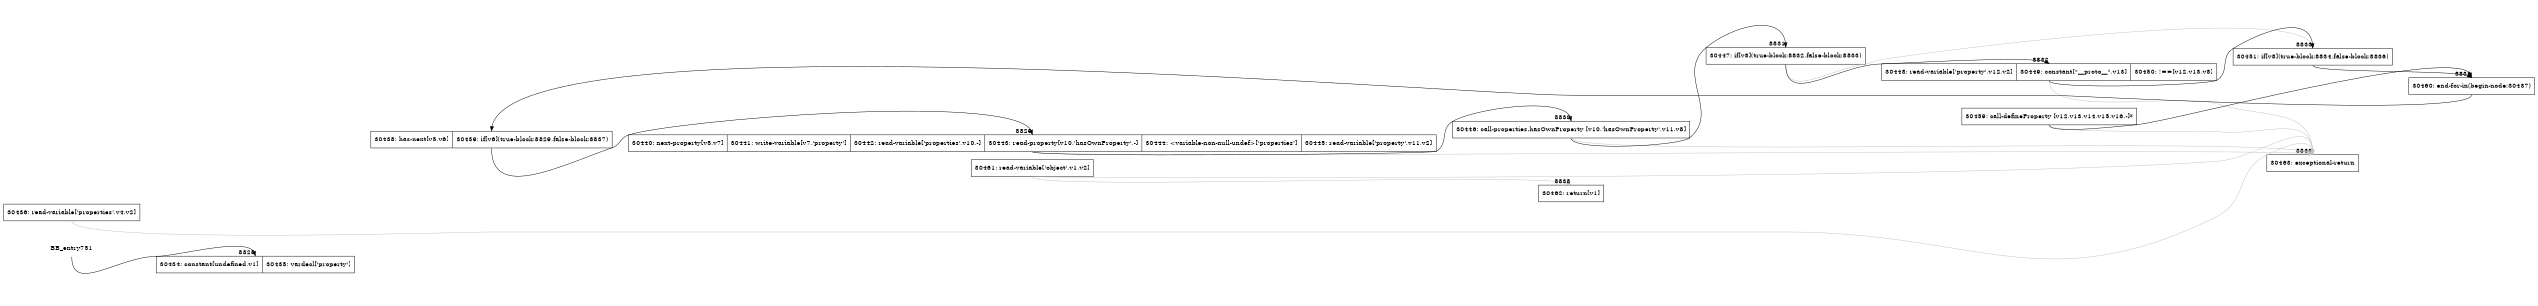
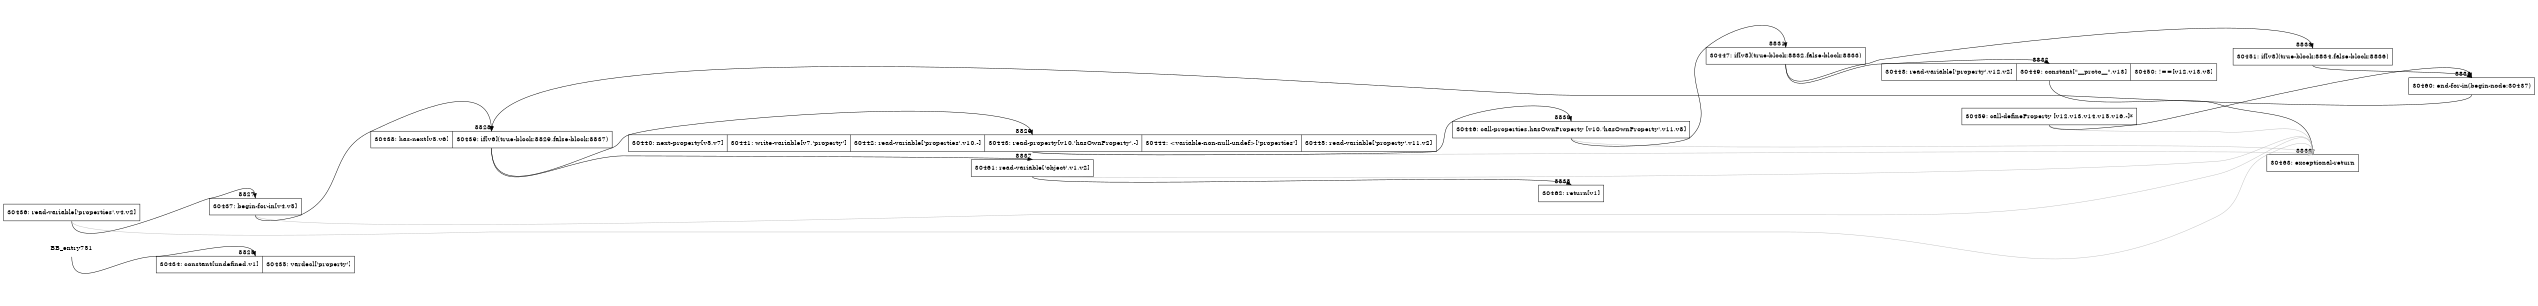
edge "30447: if[v8](true-block:8832,false-block:8833)" -> "30451: if[v8](true-block:8834,false-block:8836)": color gray -> black
edge "30448: read-variable['property',v12,v2]" -> "30451: if[v8](true-block:8834,false-block:8836)": removed
edge "30448: read-variable['property',v12,v2]" -> "30463: exceptional-return": color gray -> black
edge "30438: has-next[v5,v6]" -> "30461: read-variable['object',v1,v2]": added
edge "30461: read-variable['object',v1,v2]" -> "30462: return[v1]": color gray -> black
node "30437: begin-for-in[v4,v5]": added
